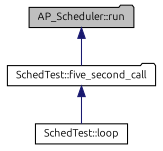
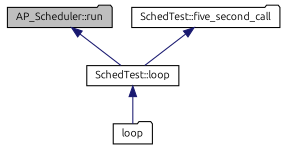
edge "SchedTest::five_second_call" -> "AP_Scheduler::run": now "SchedTest::loop" -> "AP_Scheduler::run"
node "loop": added
